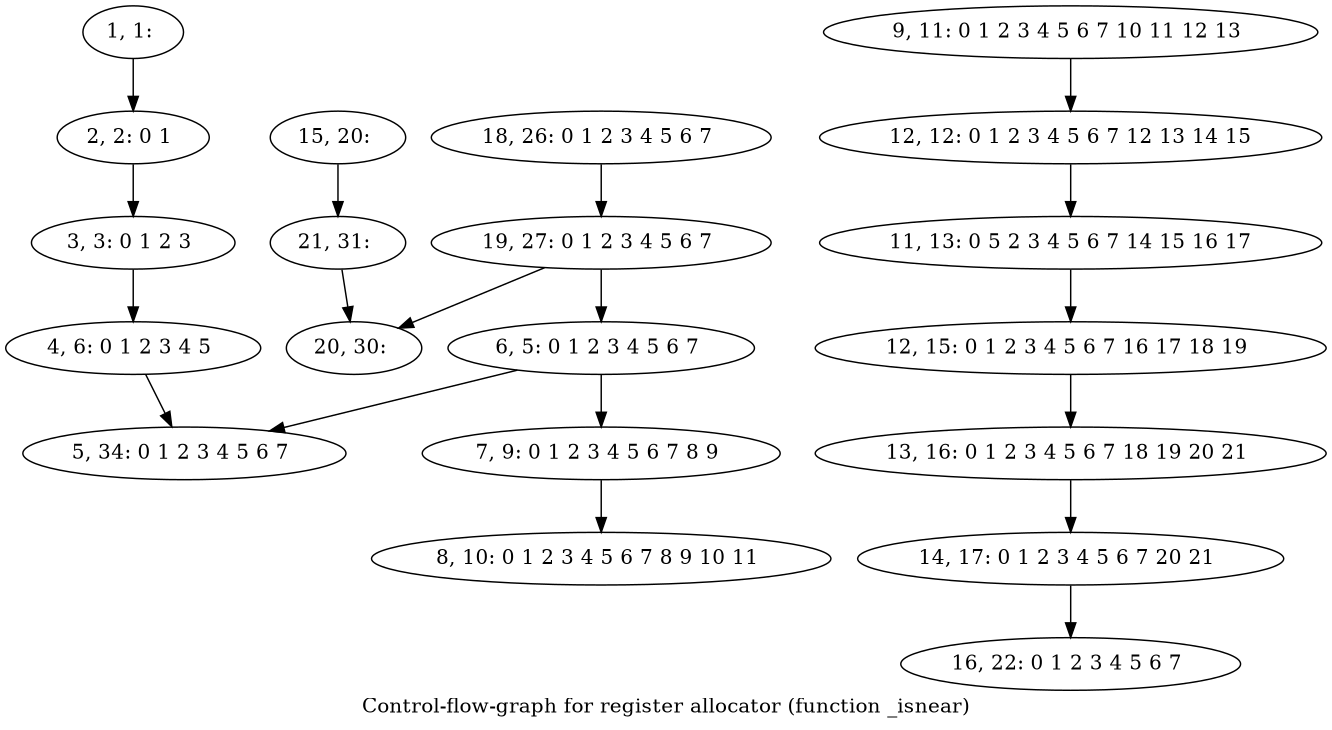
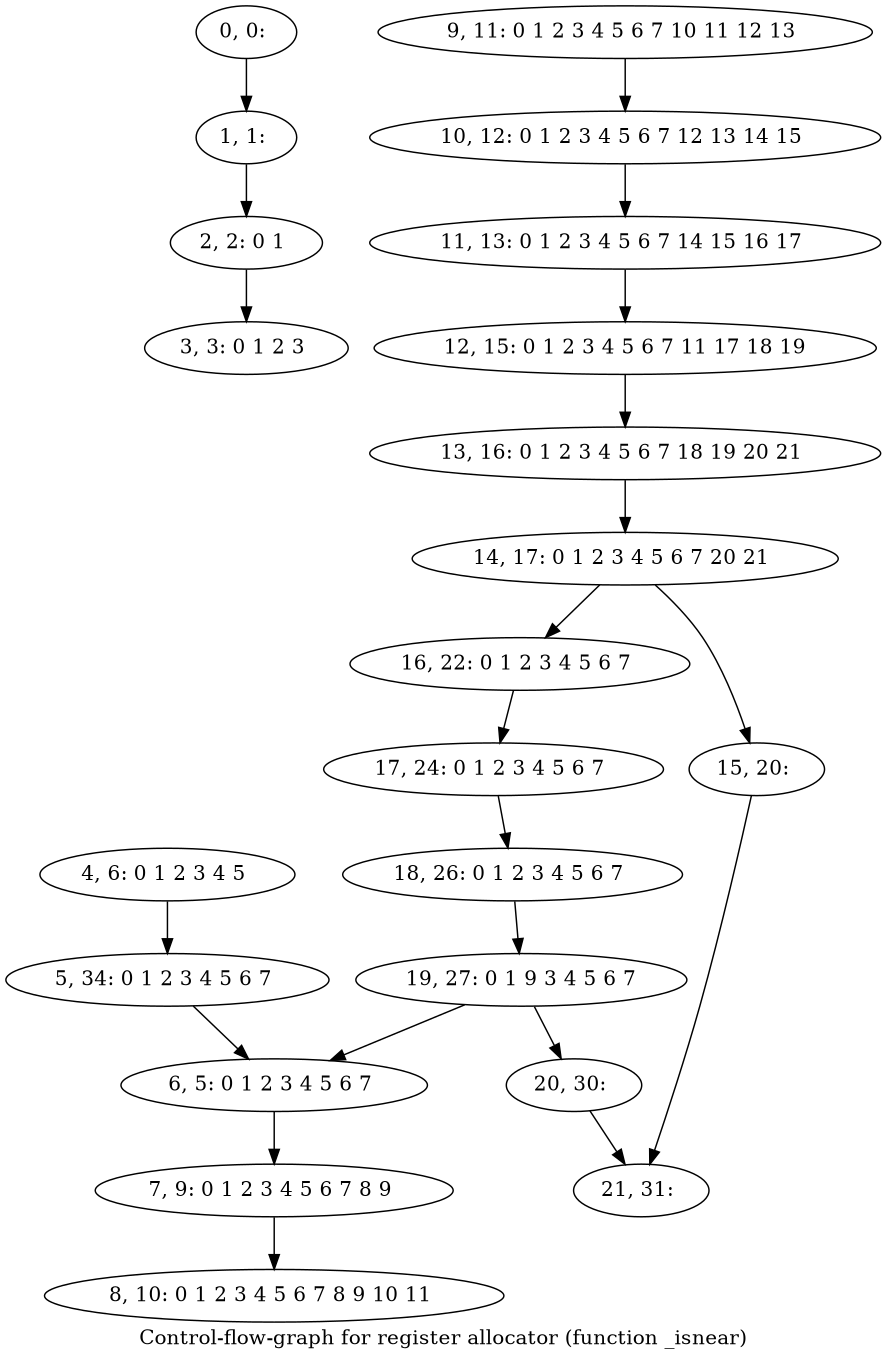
node "0, 0:": added
node "12, 12: 0 1 2 3 4 5 6 7 12 13 14 15": label "12, 12: 0 1 2 3 4 5 6 7 12 13 14 15" -> "10, 12: 0 1 2 3 4 5 6 7 12 13 14 15"
node "19, 27: 0 1 2 3 4 5 6 7": label "19, 27: 0 1 2 3 4 5 6 7" -> "19, 27: 0 1 9 3 4 5 6 7"
node "11, 13: 0 5 2 3 4 5 6 7 14 15 16 17": label "11, 13: 0 5 2 3 4 5 6 7 14 15 16 17" -> "11, 13: 0 1 2 3 4 5 6 7 14 15 16 17"
edge "3, 3: 0 1 2 3" -> "4, 6: 0 1 2 3 4 5": removed
edge "21, 31:" -> "20, 30:": reversed
node "12, 15: 0 1 2 3 4 5 6 7 16 17 18 19": label "12, 15: 0 1 2 3 4 5 6 7 16 17 18 19" -> "12, 15: 0 1 2 3 4 5 6 7 11 17 18 19"
edge "6, 5: 0 1 2 3 4 5 6 7" -> "5, 34: 0 1 2 3 4 5 6 7": reversed
edge "14, 17: 0 1 2 3 4 5 6 7 20 21" -> "15, 20:": added
node "17, 24: 0 1 2 3 4 5 6 7": added
